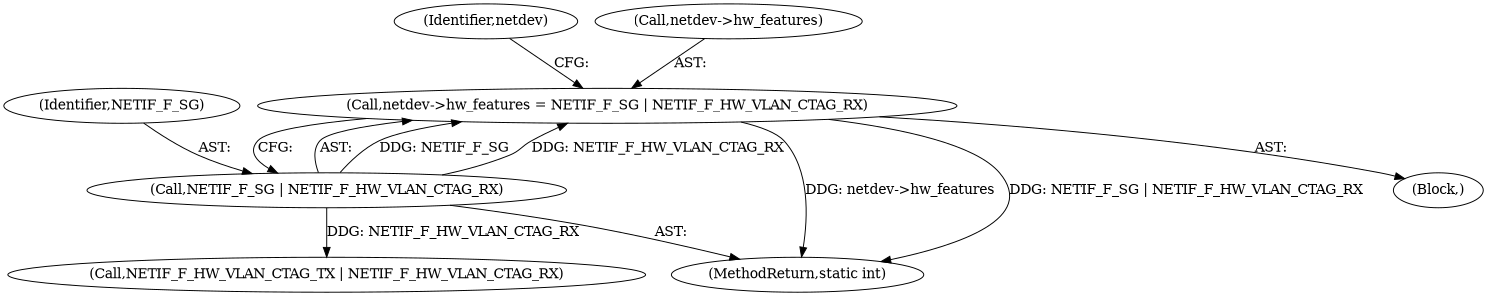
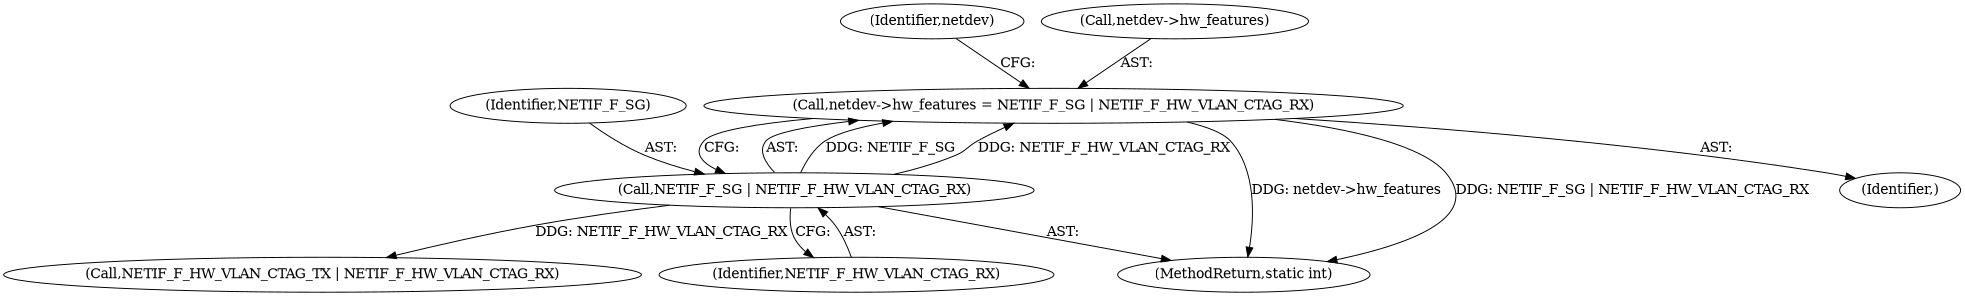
node "(Block,)": label "(Block,)" -> "(Identifier,)"
node "(Identifier,NETIF_F_HW_VLAN_CTAG_RX)": added
